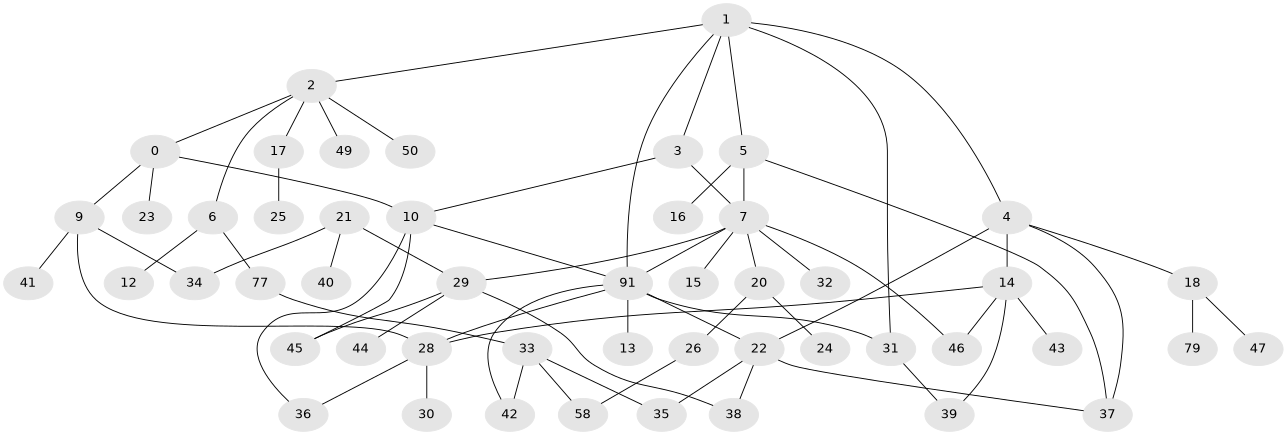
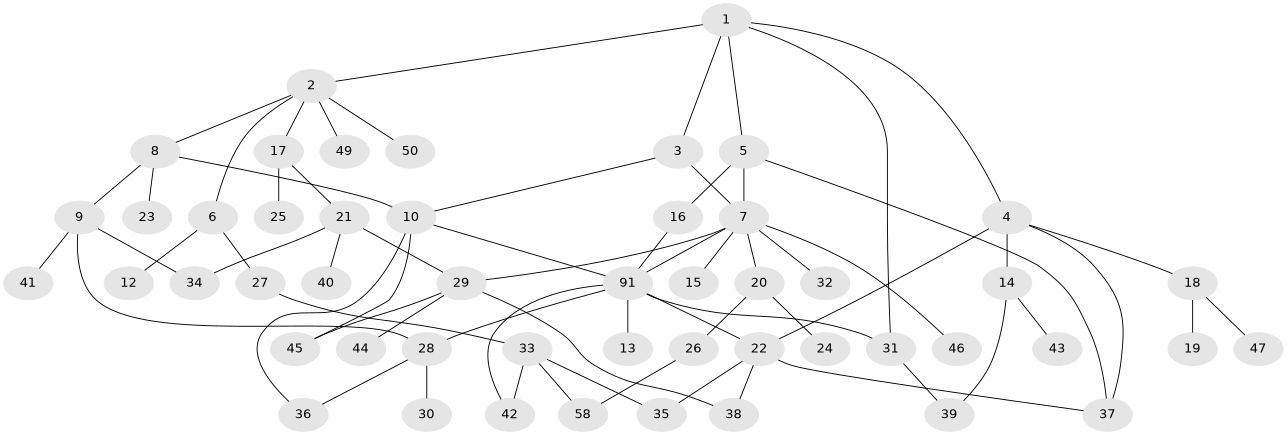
edge "1" -- "91": now "16" -- "91"
node "0": label "0" -> "8"
edge "17" -- "21": added
node "77": label "77" -> "27"
edge "14" -- "28": removed
edge "14" -- "46": removed
node "79": label "79" -> "19"
